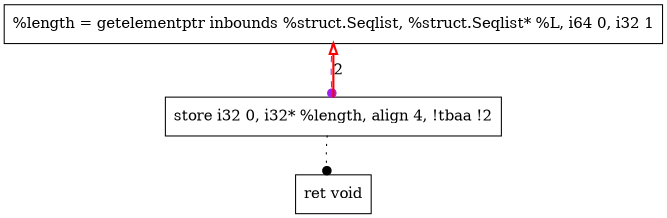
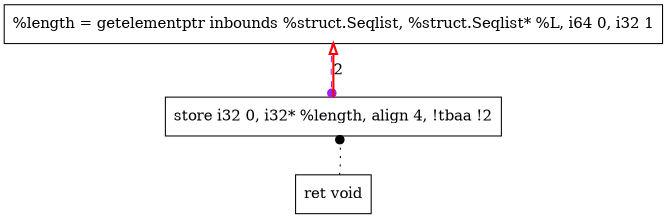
edge "store i32 0, i32* %length, align 4, !tbaa !2" -> "ret void": reversed
